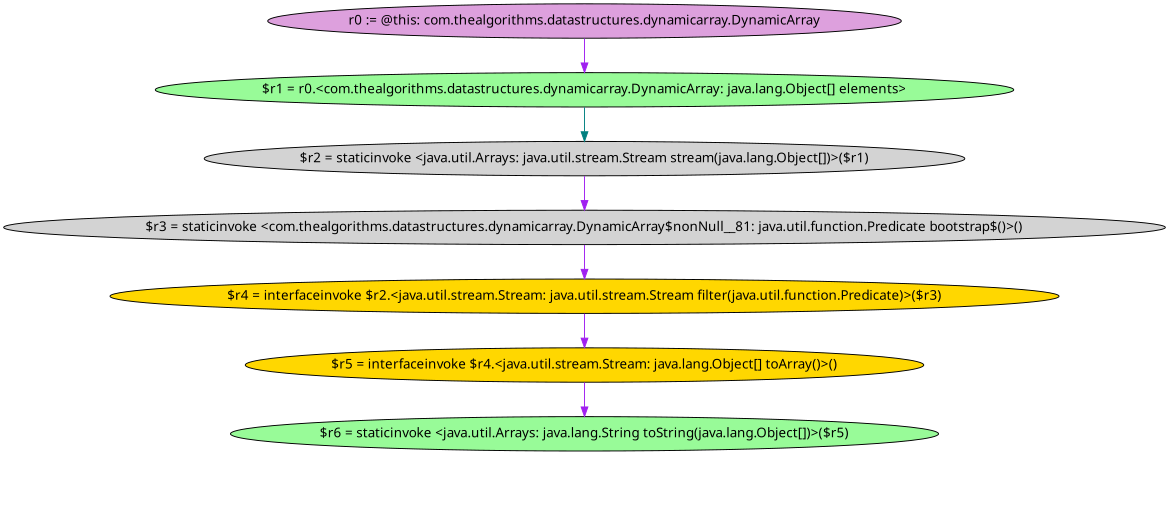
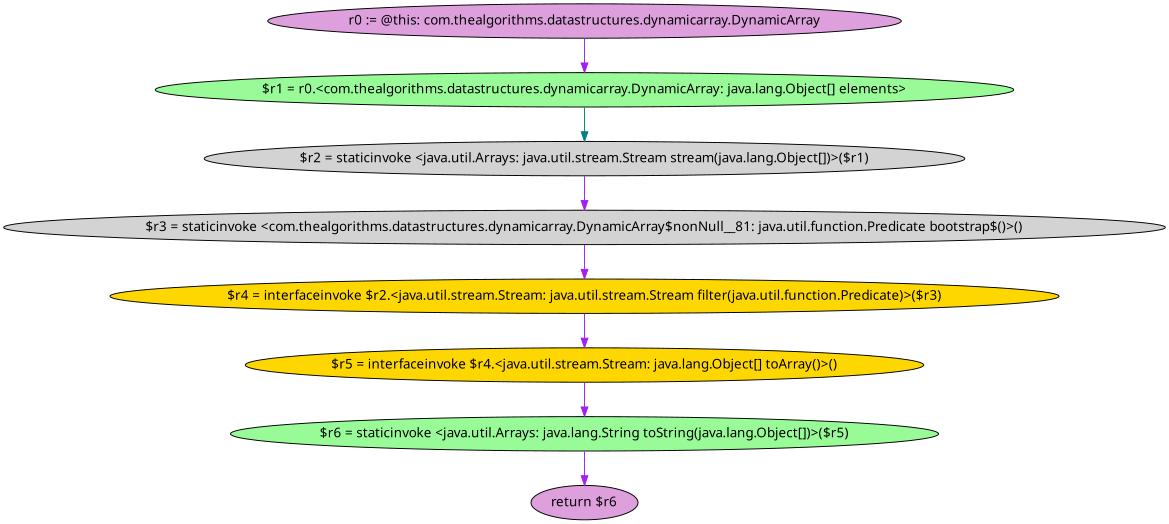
node "return $r6": added
